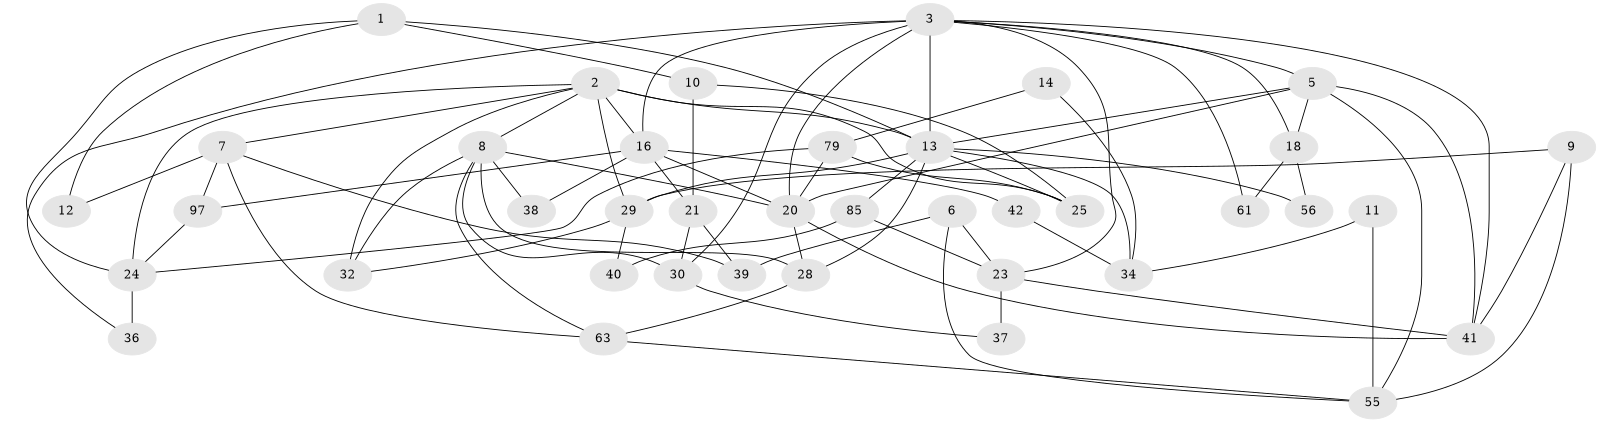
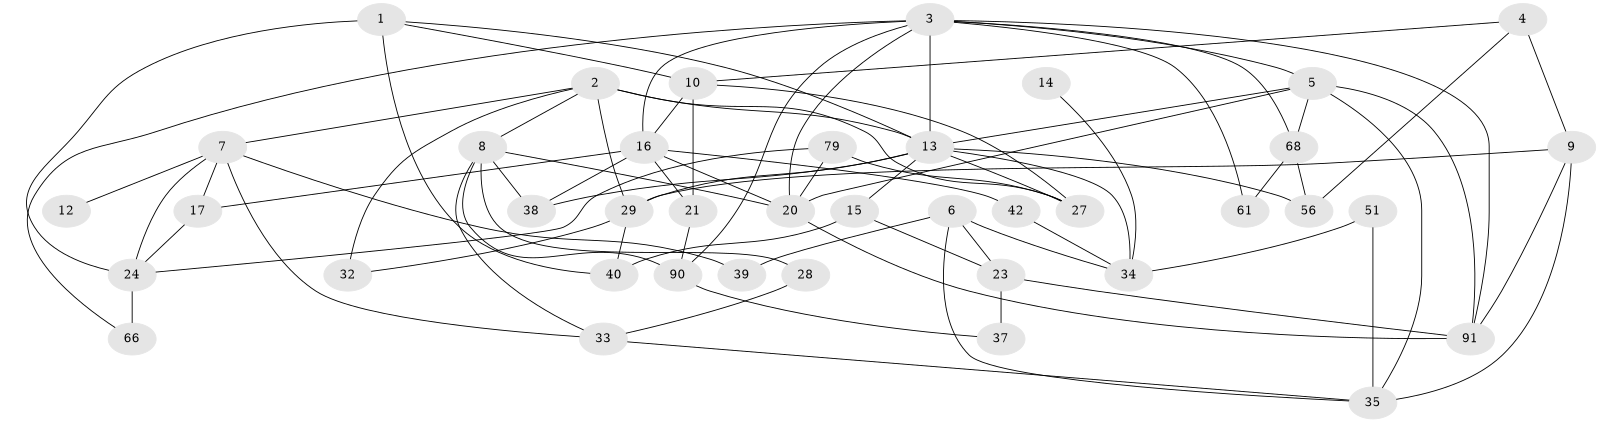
node "4": added
edge "1" -- "12": now "1" -- "40"
edge "2" -- "24": now "7" -- "24"
edge "2" -- "16": now "10" -- "16"
edge "14" -- "79": removed
edge "3" -- "23": removed
node "18": label "18" -> "68"
edge "8" -- "32": removed
node "97": label "97" -> "17"
node "85": label "85" -> "15"
node "25": label "25" -> "27"
node "11": label "11" -> "51"
edge "13" -- "28": now "13" -- "38"
edge "21" -- "39": removed
edge "20" -- "28": removed
edge "6" -- "34": added
node "30": label "30" -> "90"
node "36": label "36" -> "66"
node "63": label "63" -> "33"
node "41": label "41" -> "91"
node "55": label "55" -> "35"
